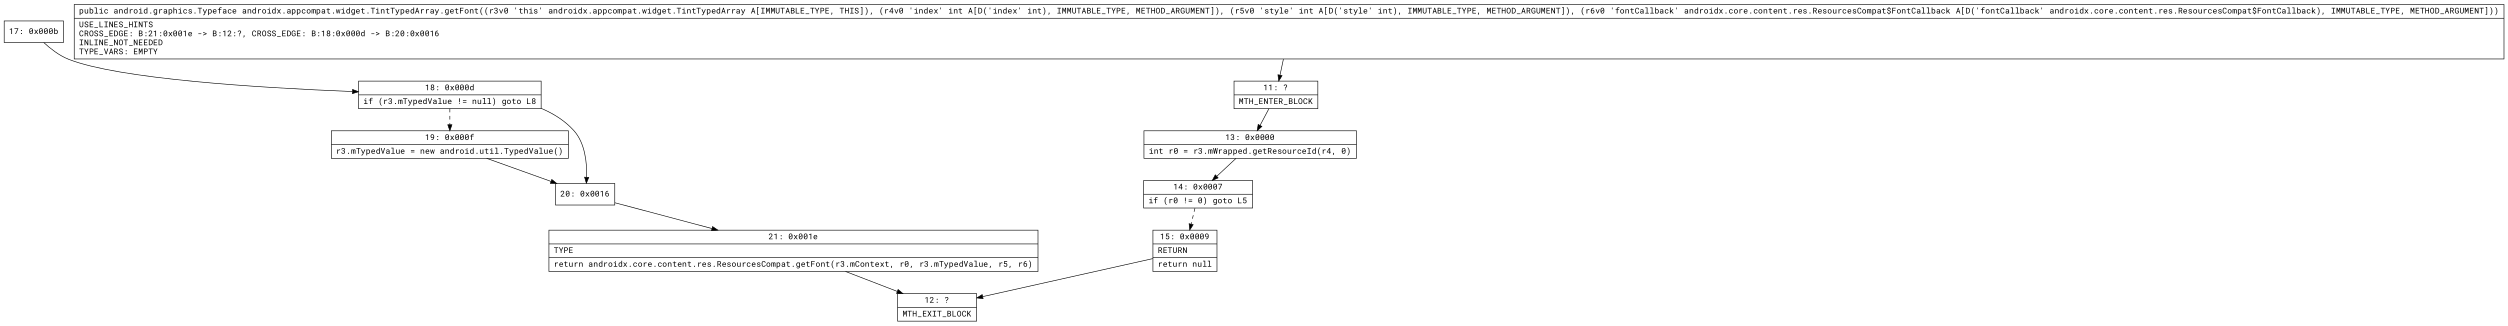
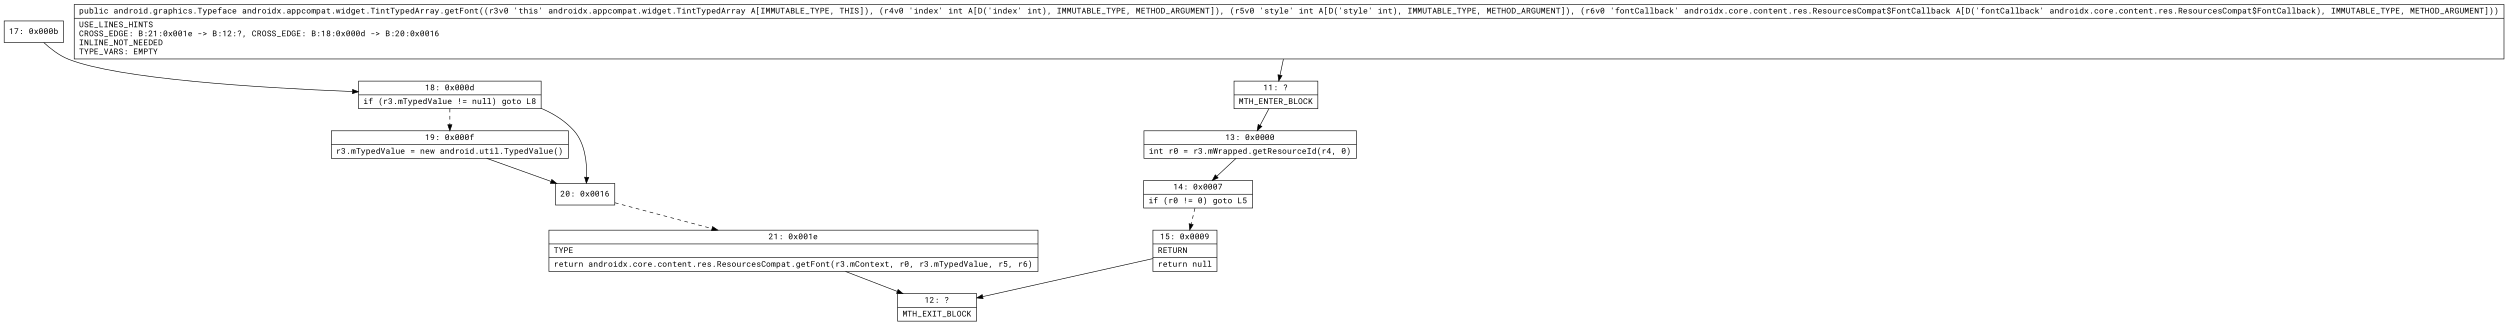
edge "20: 0x0016" -> "21: 0x001e": style solid -> dashed
